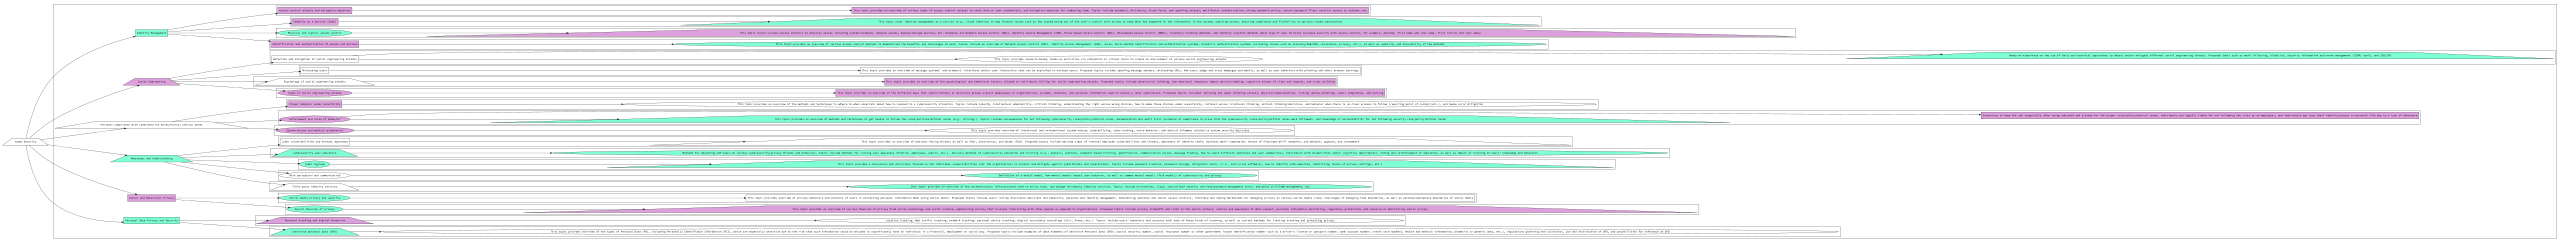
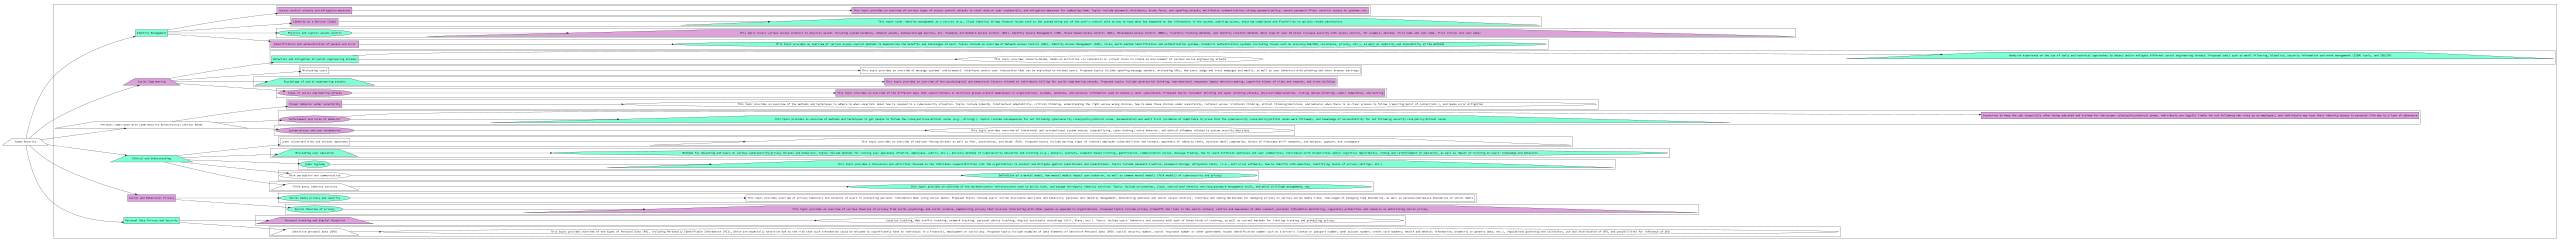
node "Identification and authentication of people and devices": label "Identification and authentication of people and devices" -> "Identification and authentication of people and error"
node "Detection and mitigation of social engineering attacks": fillcolor white -> aquamarine
node "Psychology of social engineering attacks": fillcolor white -> aquamarine
node "System misuse and medical misbehavior": label "System misuse and medical misbehavior" -> "System misuse and user misbehavior"
node "Cybersecurity user education": label "Cybersecurity user education" -> "Misleading user education"
node "Awareness and Understanding": label "Awareness and Understanding" -> "Ethical and Understanding"
node "Sensitive personal data (SPD)": fillcolor aquamarine -> white
